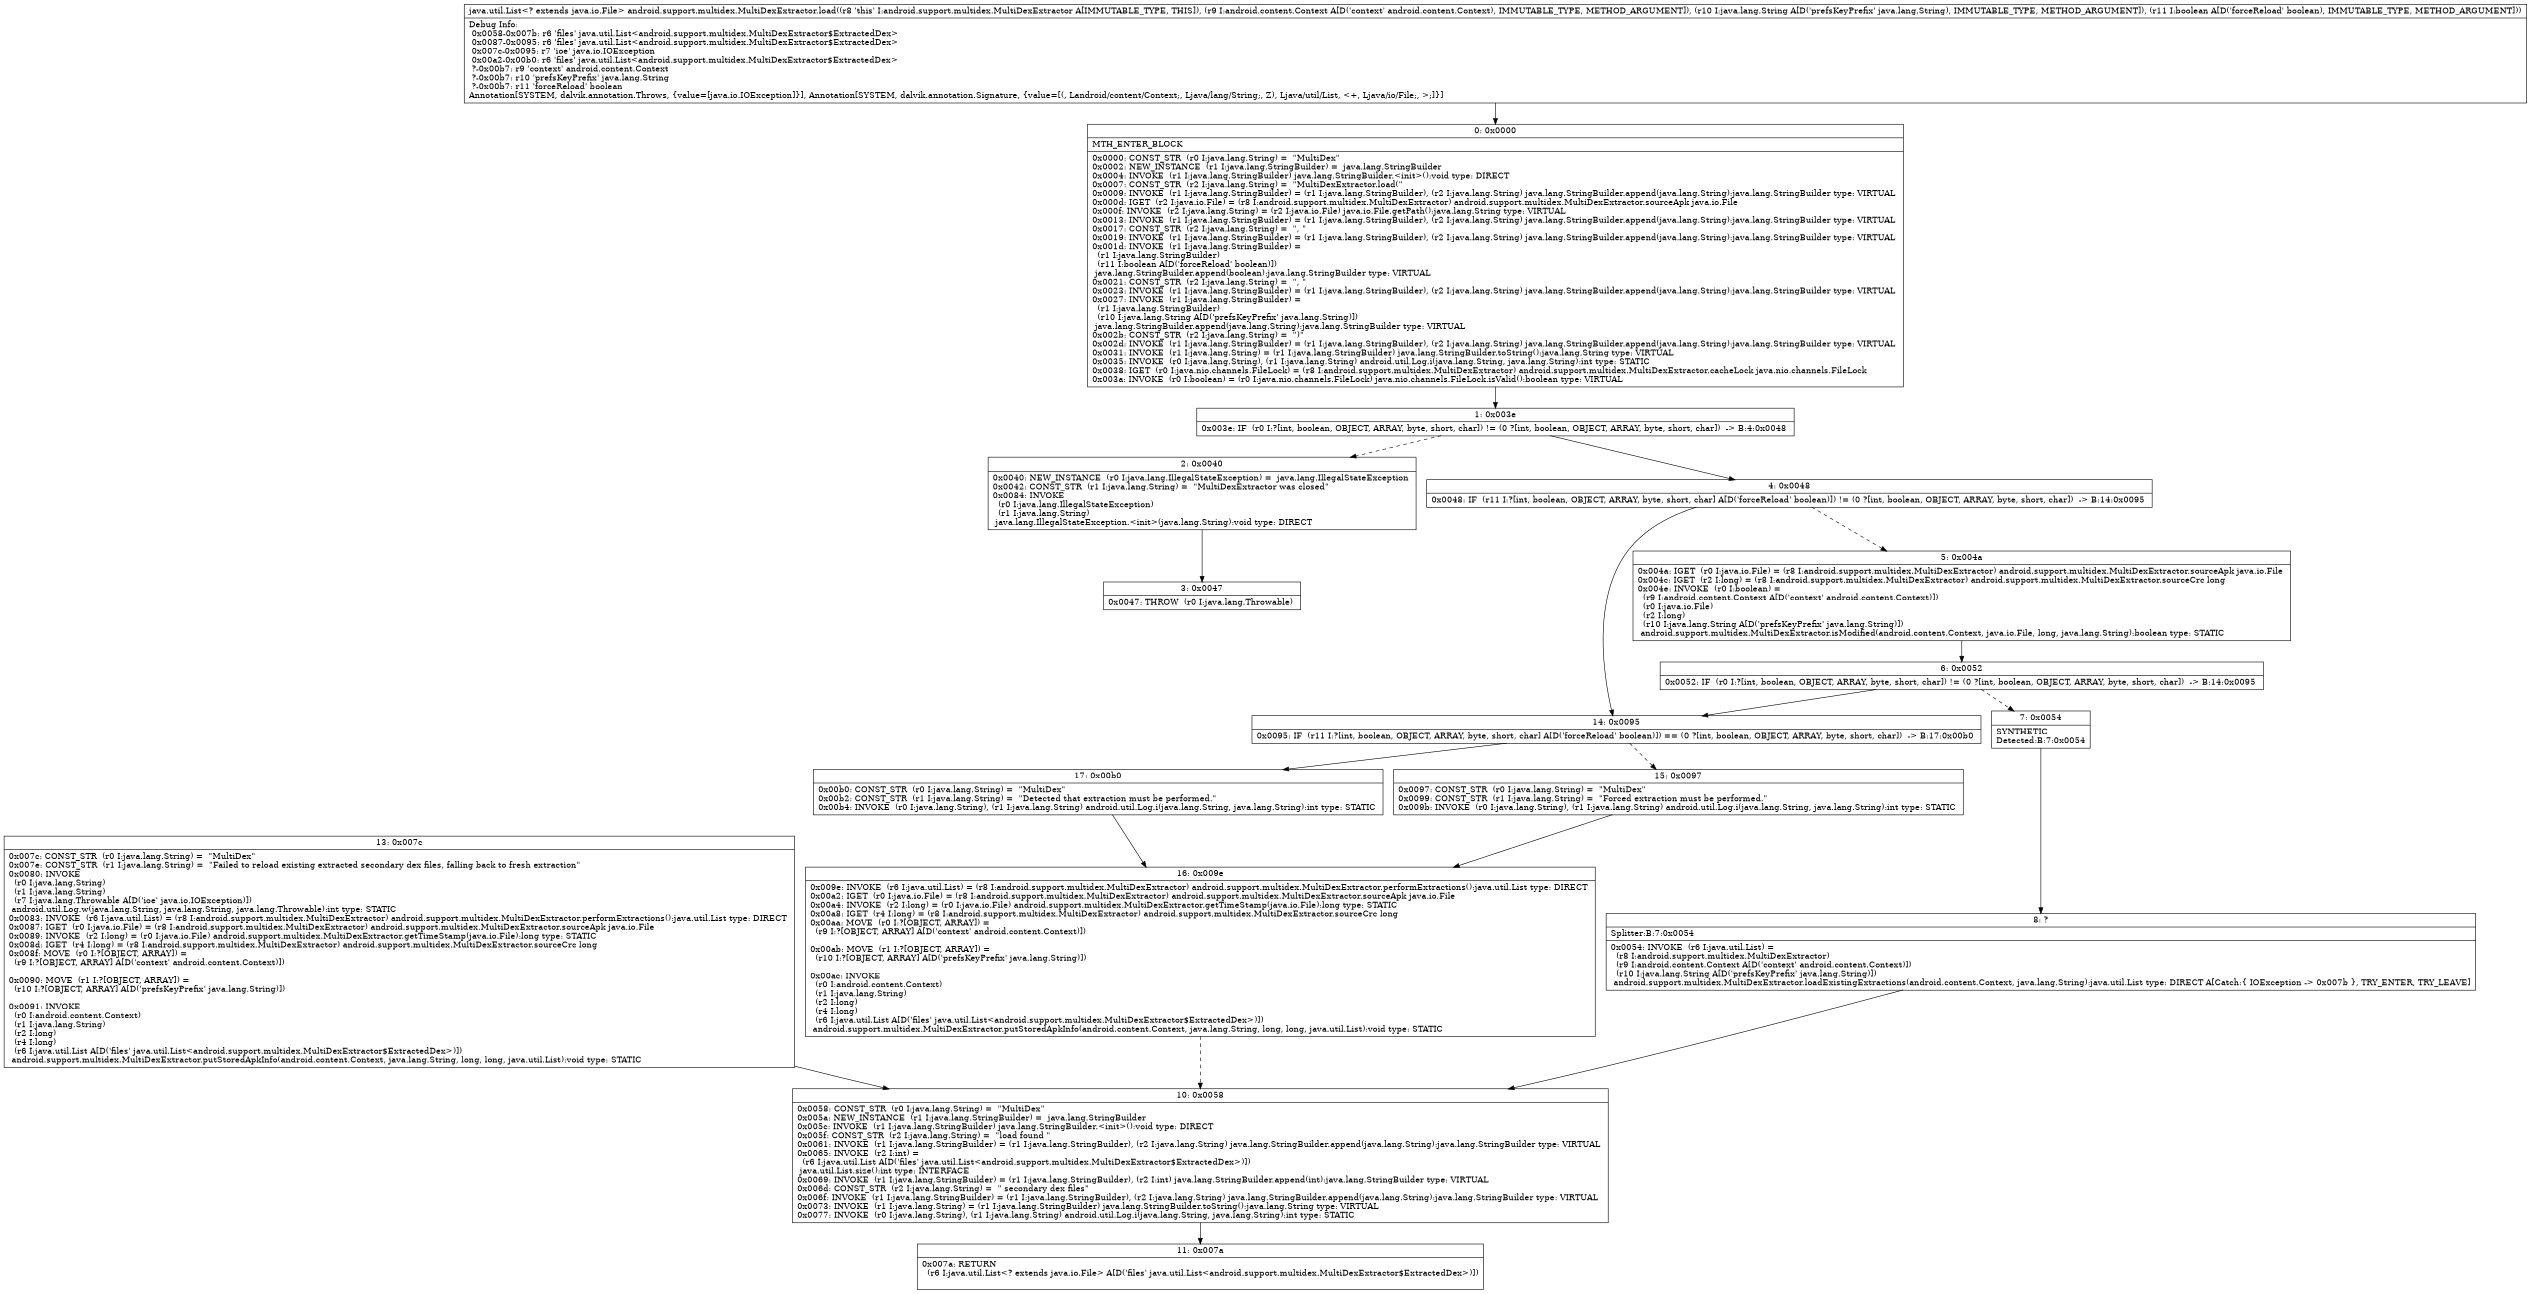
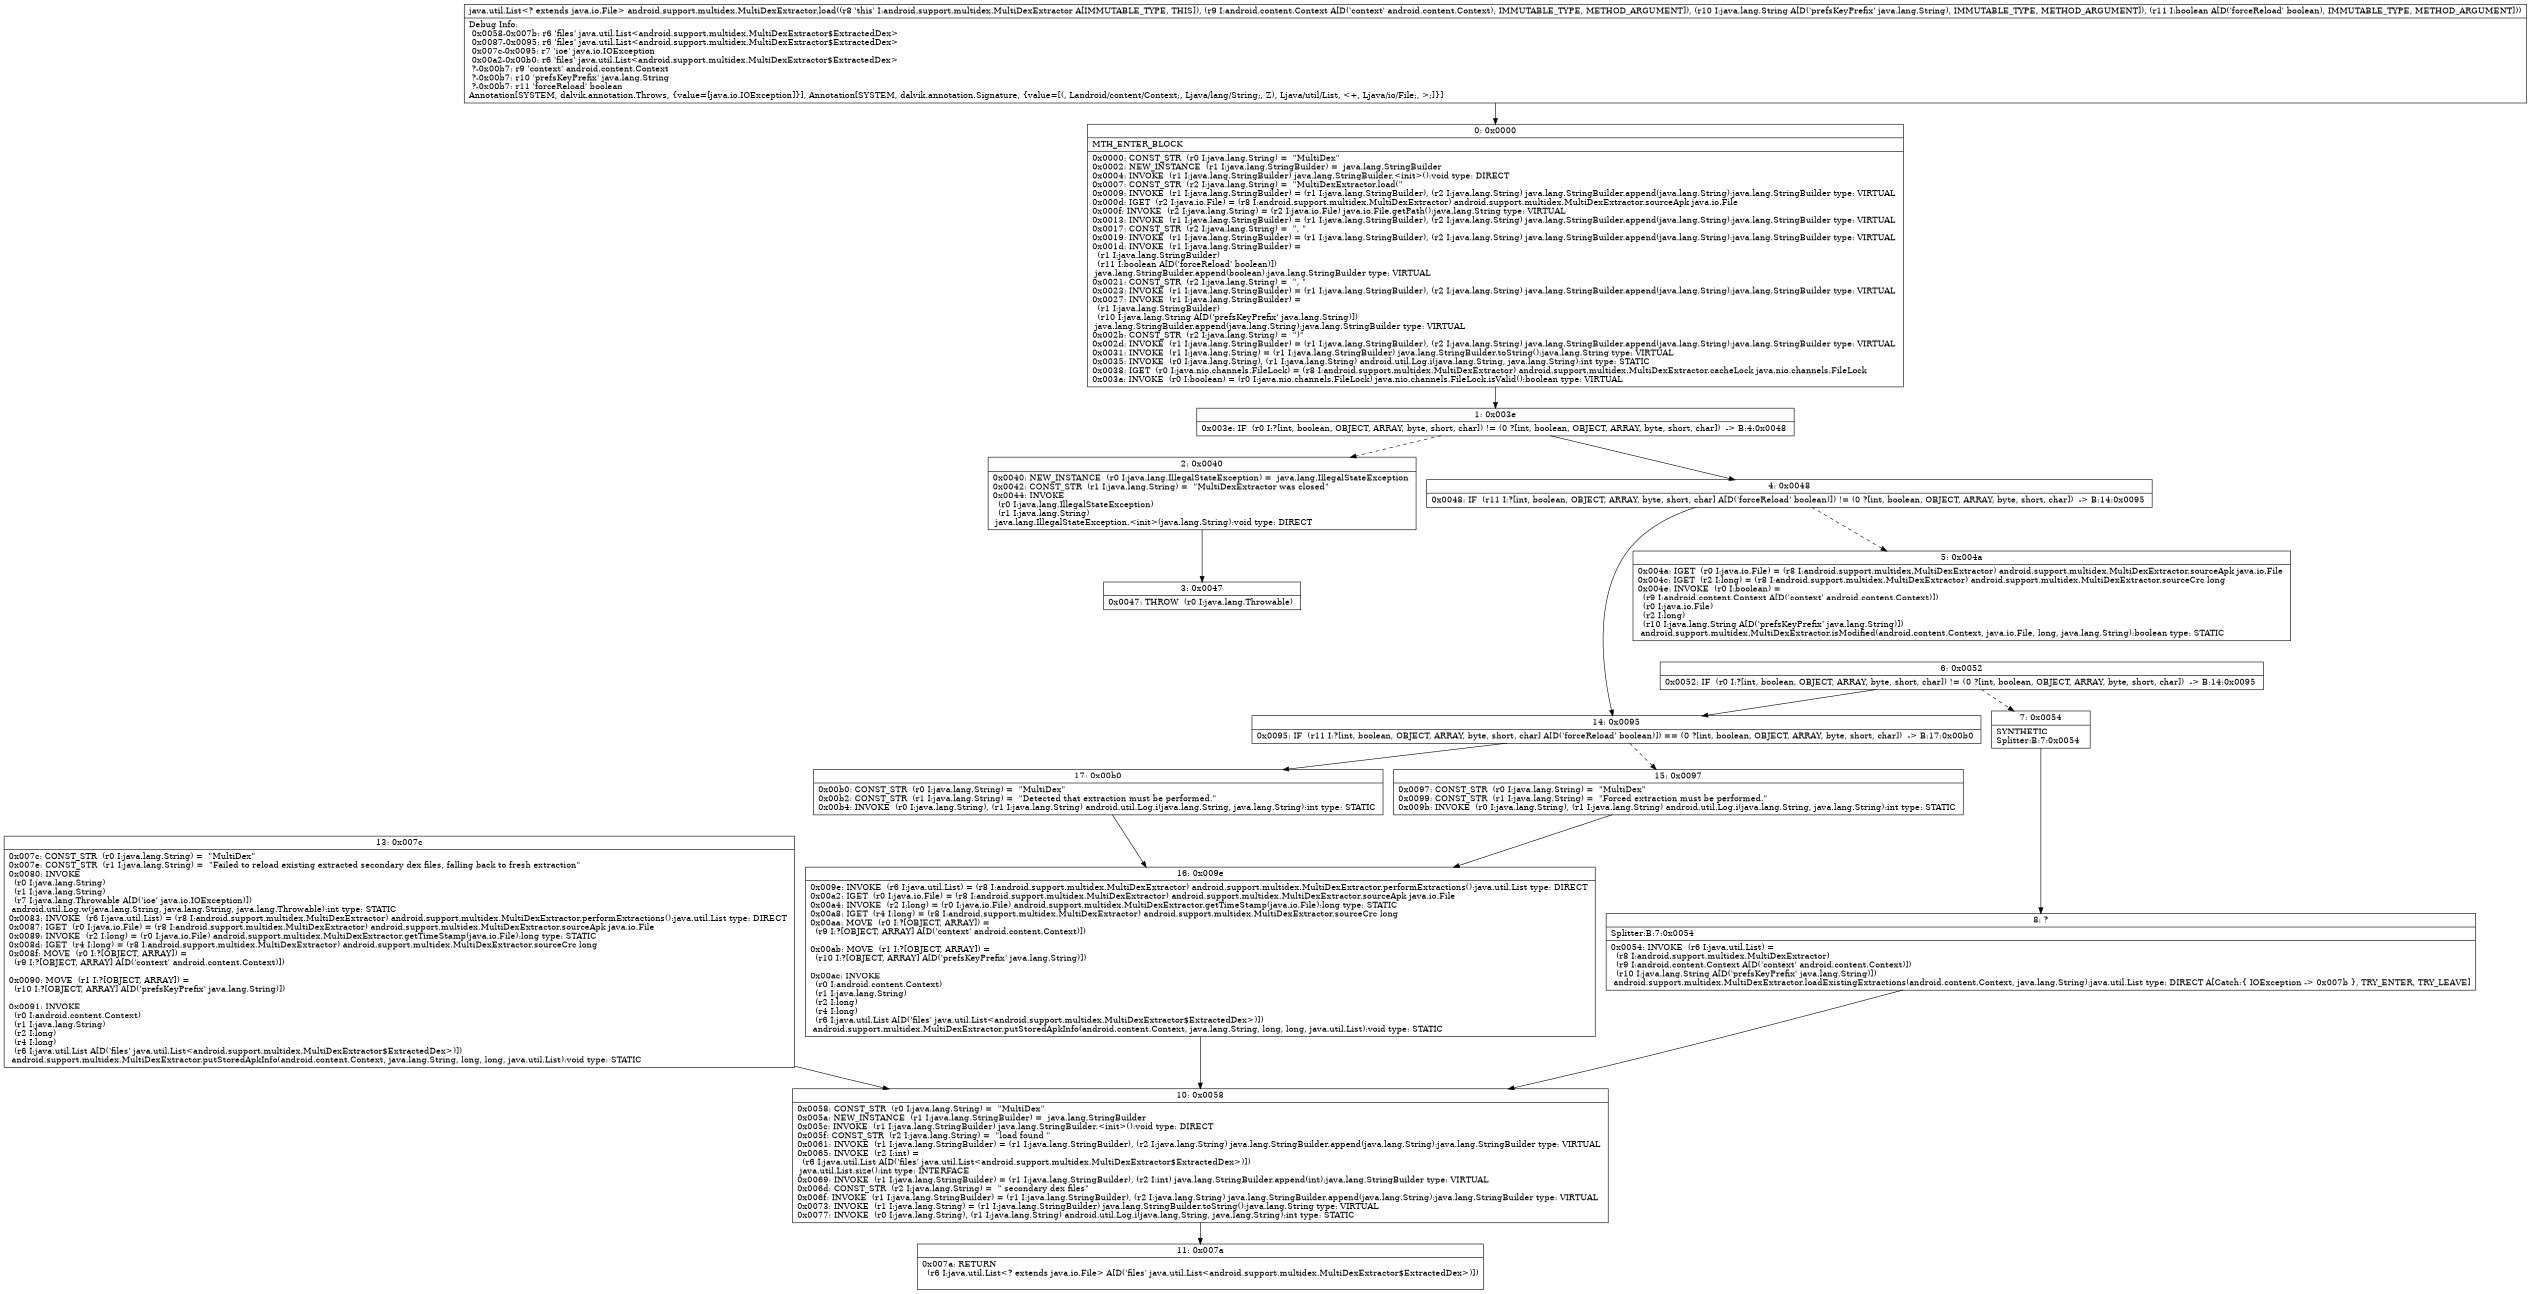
node "2: 0x0040": text "0x0084: INVOKE" -> "0x0044: INVOKE"
edge "5: 0x004a" -> "6: 0x0052": removed
node "7: 0x0054": text "Detected:B:7:0x0054" -> "Splitter:B:7:0x0054"
edge "16: 0x009e" -> "10: 0x0058": style dashed -> solid
